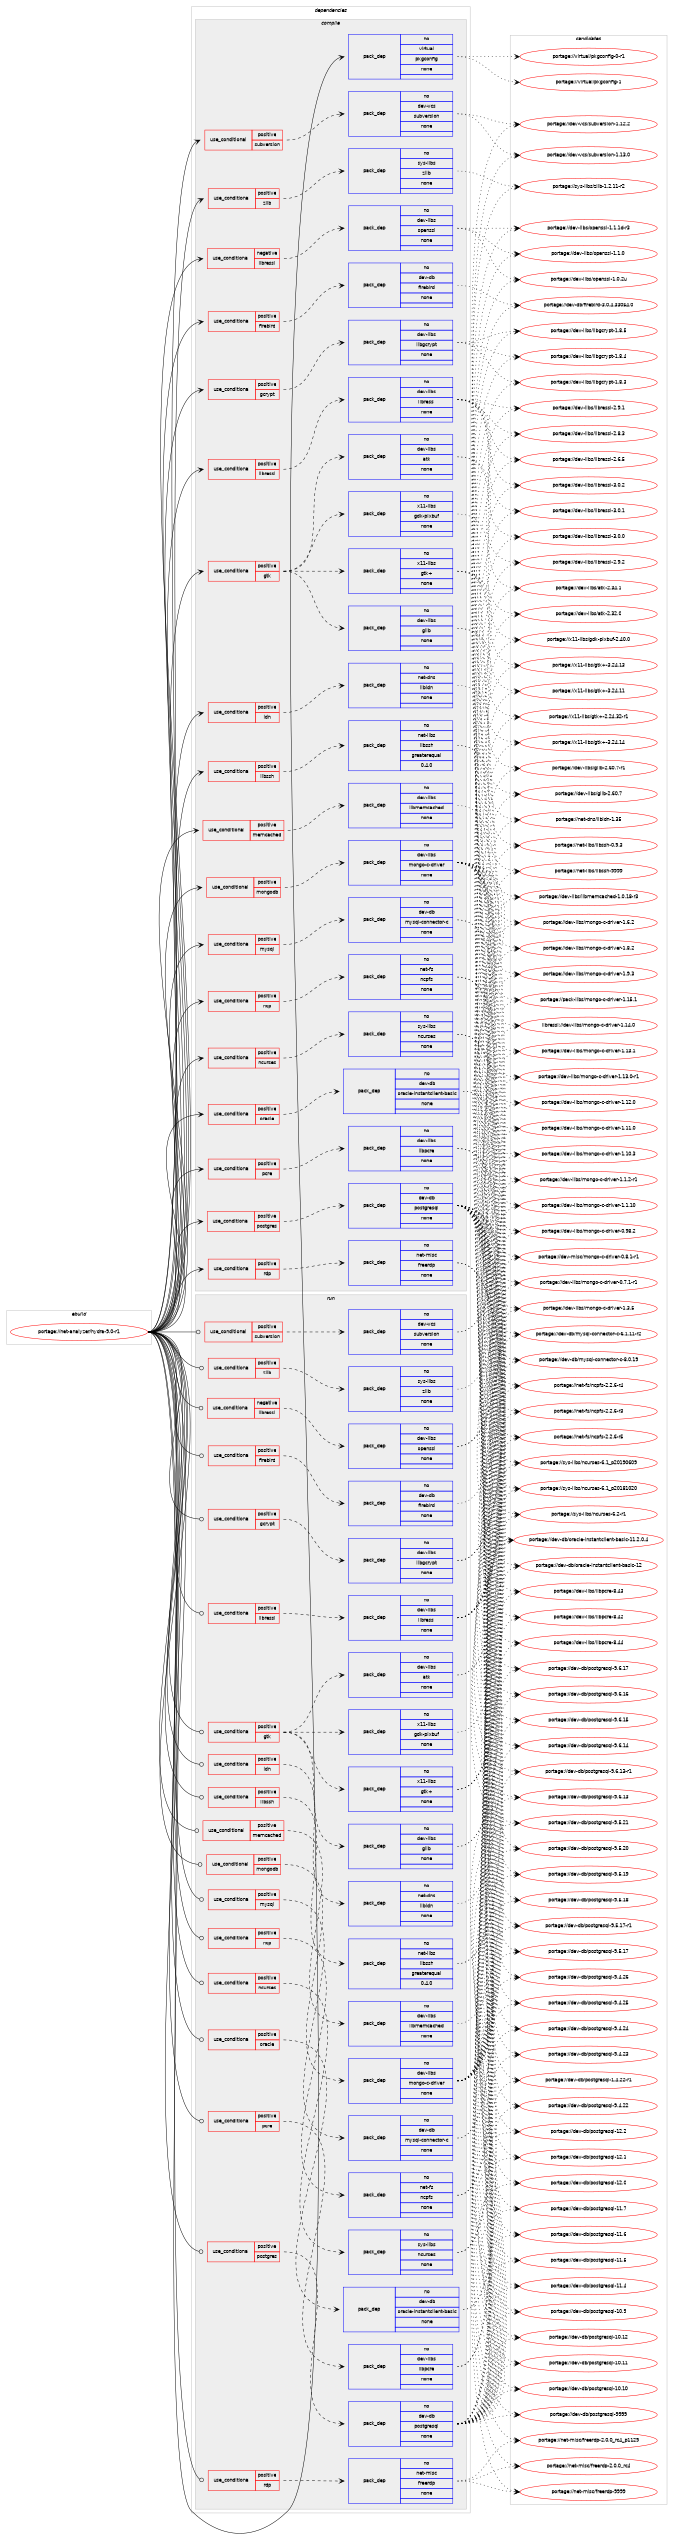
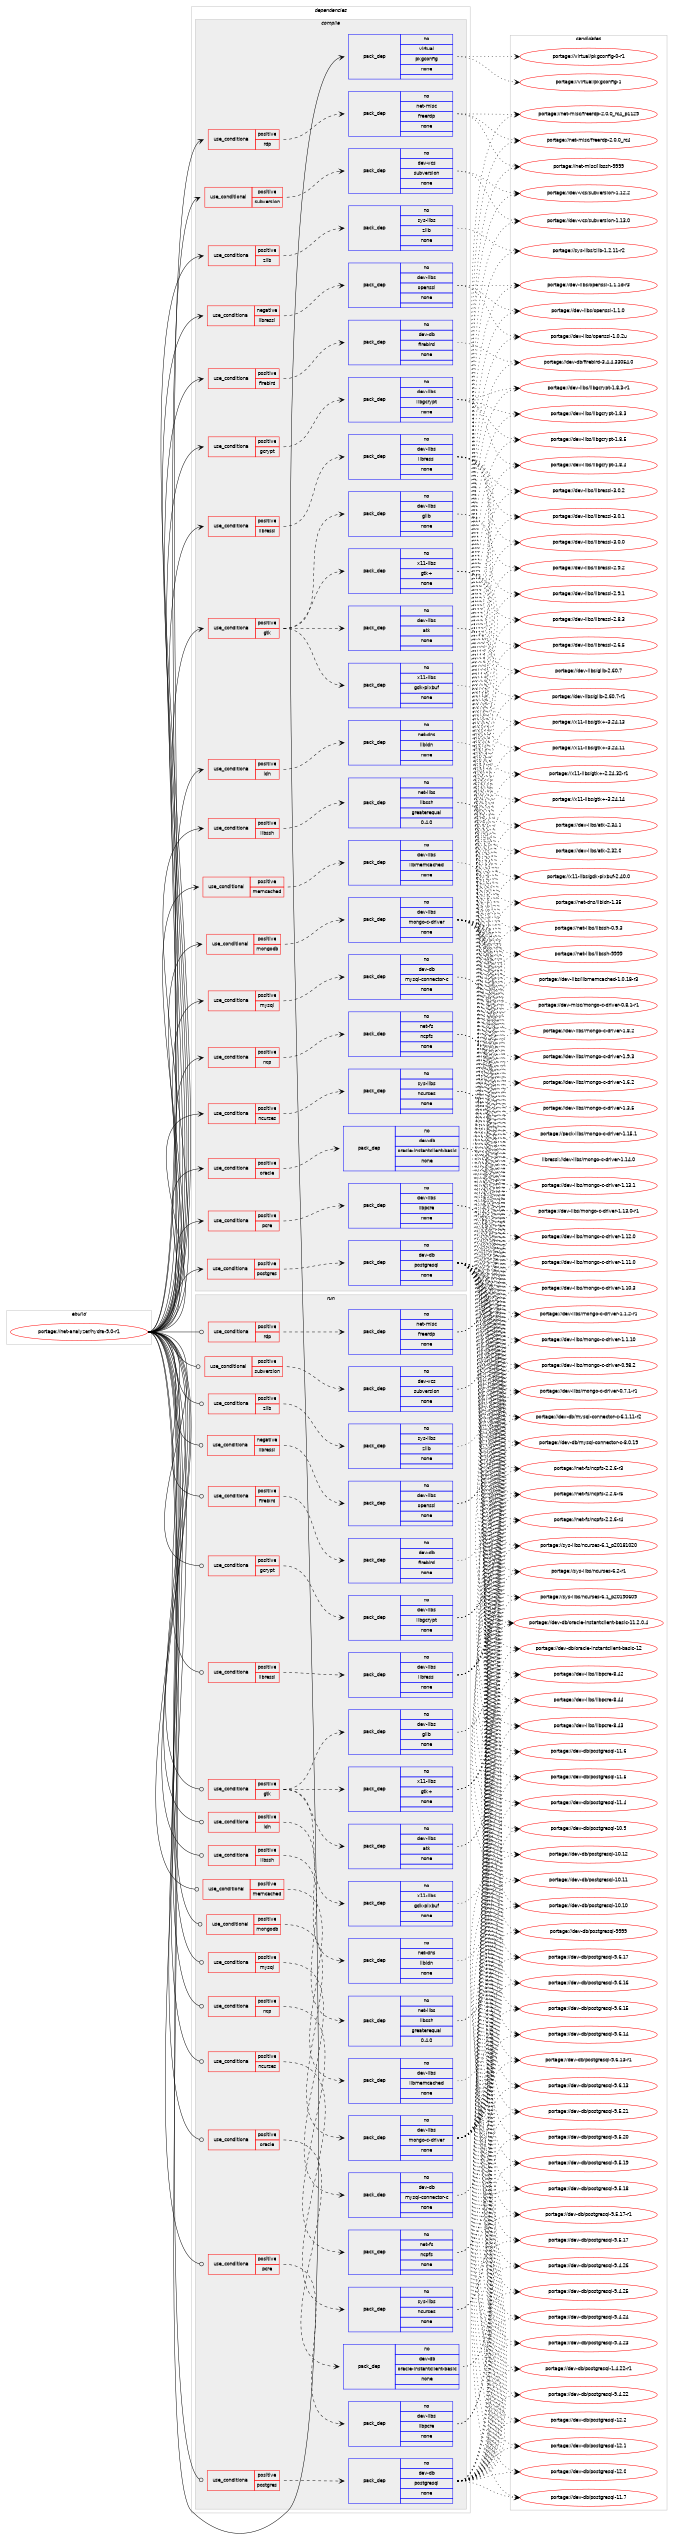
node "portage://dev-db/firebird-3.0.4.33054.0": label "portage://dev-db/firebird-3.0.4.33054.0" -> "portage://dev-db/firebird-3.4.4.33054.0"
node "portage://dev-libs/libgcrypt-1.8.3-r1": added
node "portage://net-misc/freerdp-9999": label "portage://net-misc/freerdp-9999" -> "portage://net-misc/libssh-9999"
